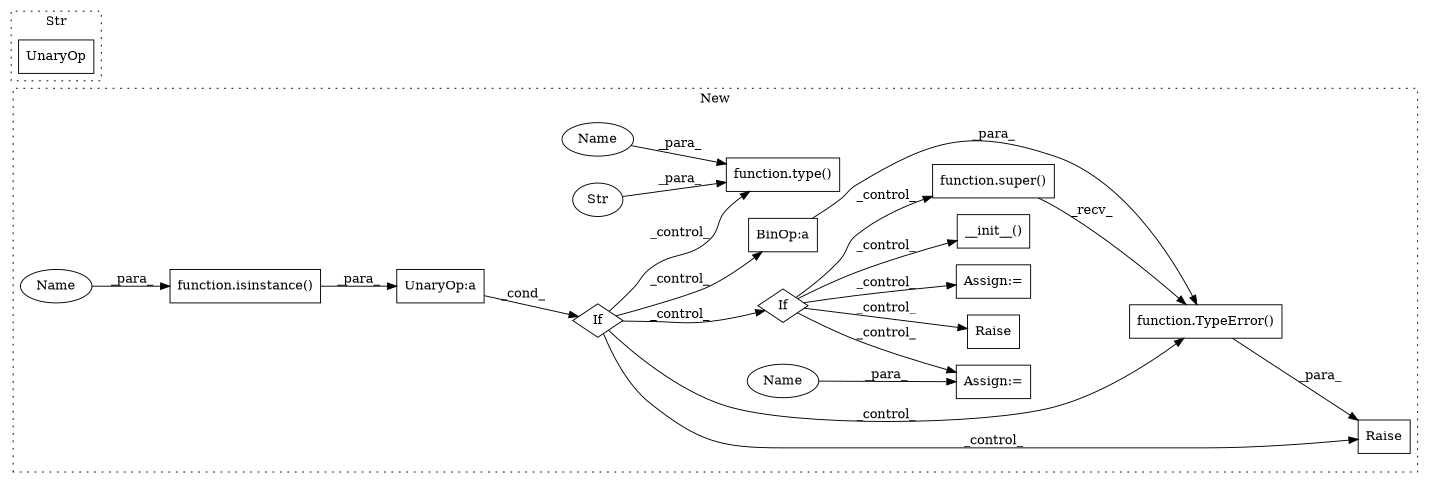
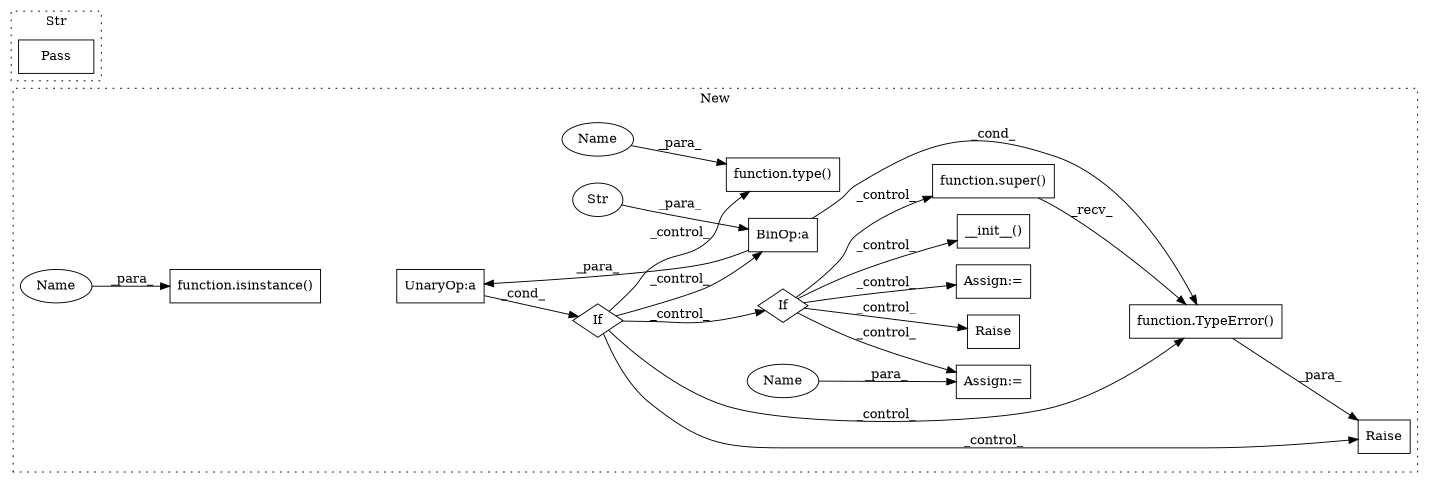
node "UnaryOp": label "UnaryOp" -> "Pass"
edge "BinOp:a" -> "function.TypeError()": label "_para_" -> "_cond_"
edge "Str" -> "function.type()": now "Str" -> "BinOp:a"
edge "function.isinstance()" -> "UnaryOp:a": now "BinOp:a" -> "UnaryOp:a"
